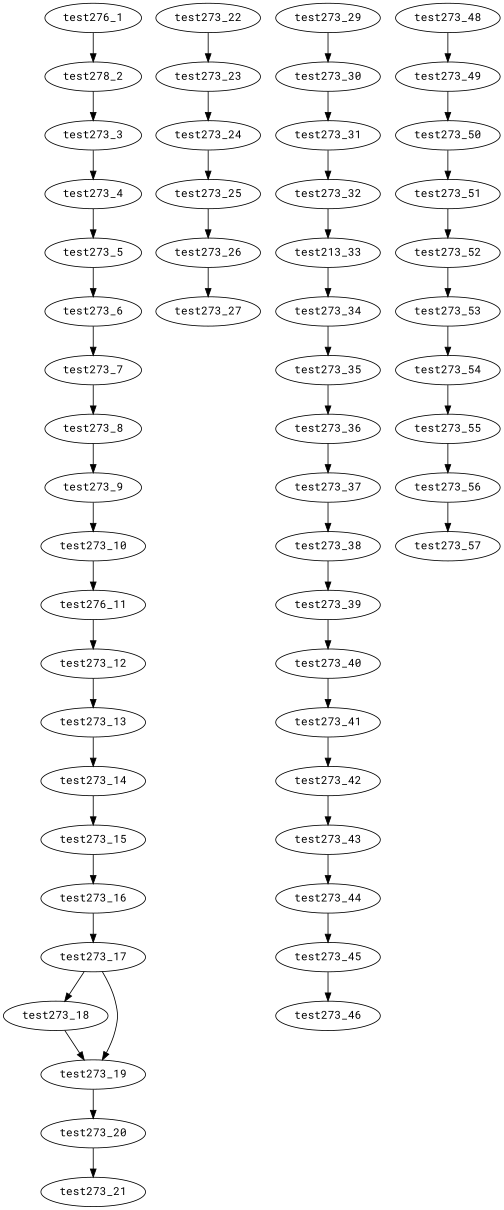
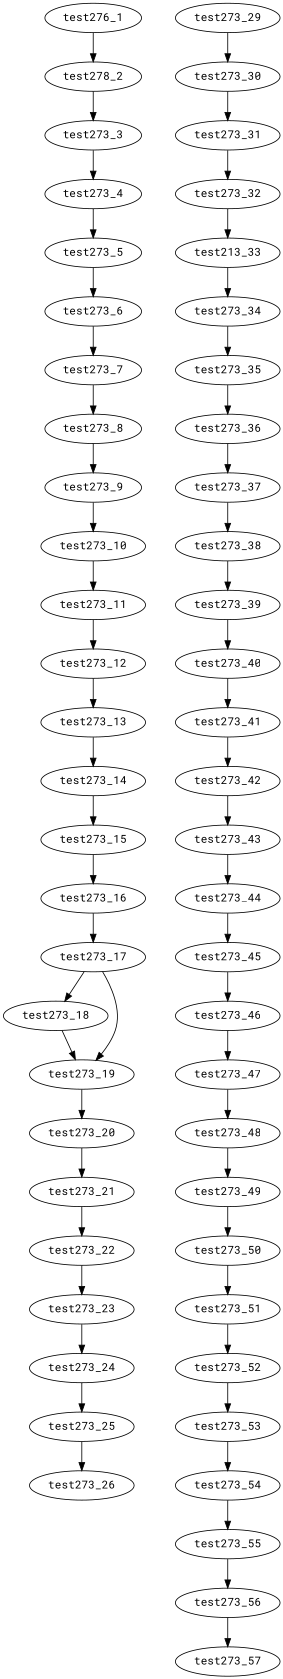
node "test273_27": removed
node "test276_11": label "test276_11" -> "test273_11"
node "test273_47": added
edge "test273_21" -> "test273_22": added
